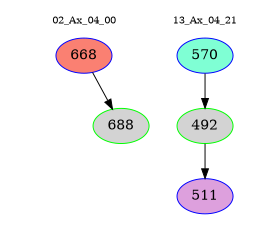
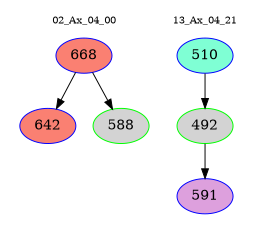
node "570": label "570" -> "510"
node "642": added
node "688": label "688" -> "588"
node "511": label "511" -> "591"
